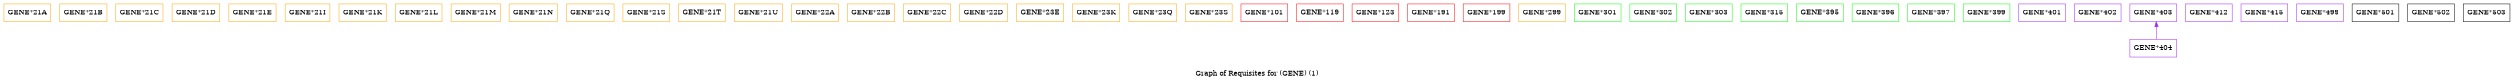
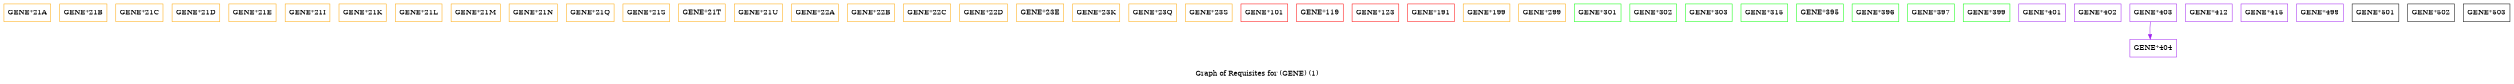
node "GENE*199": color red -> orange
edge "GENE*404" -> "GENE*403": reversed
